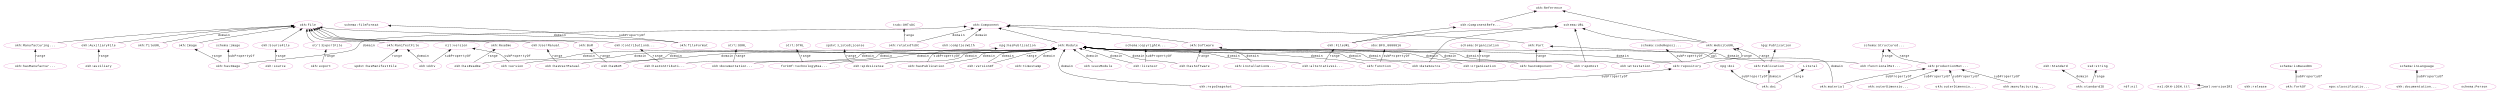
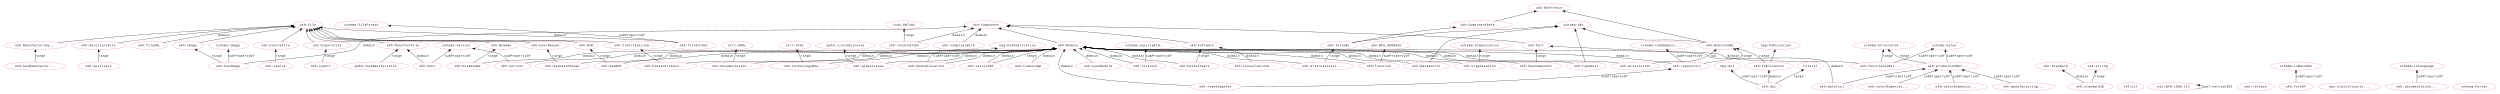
node "otrl:ExportFile": label "otrl:ExportFile" -> "okh:ExportFile"
node "nil:version": label "nil:version" -> "schema:version"
node "schema:value": added
node "forkOf:technologyRea...": label "forkOf:technologyRea..." -> "okh:technologyRea..."
